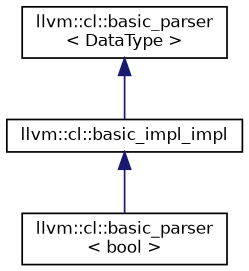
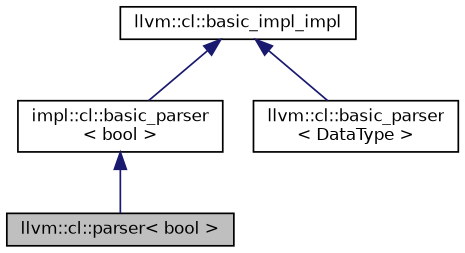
edge "llvm::cl::basic_impl_impl" -> "llvm::cl::basic_parser < DataType >": reversed
node "llvm::cl::parser< bool >": added
node "llvm::cl::basic_parser < bool >": label "llvm::cl::basic_parser < bool >" -> "impl::cl::basic_parser < bool >"
